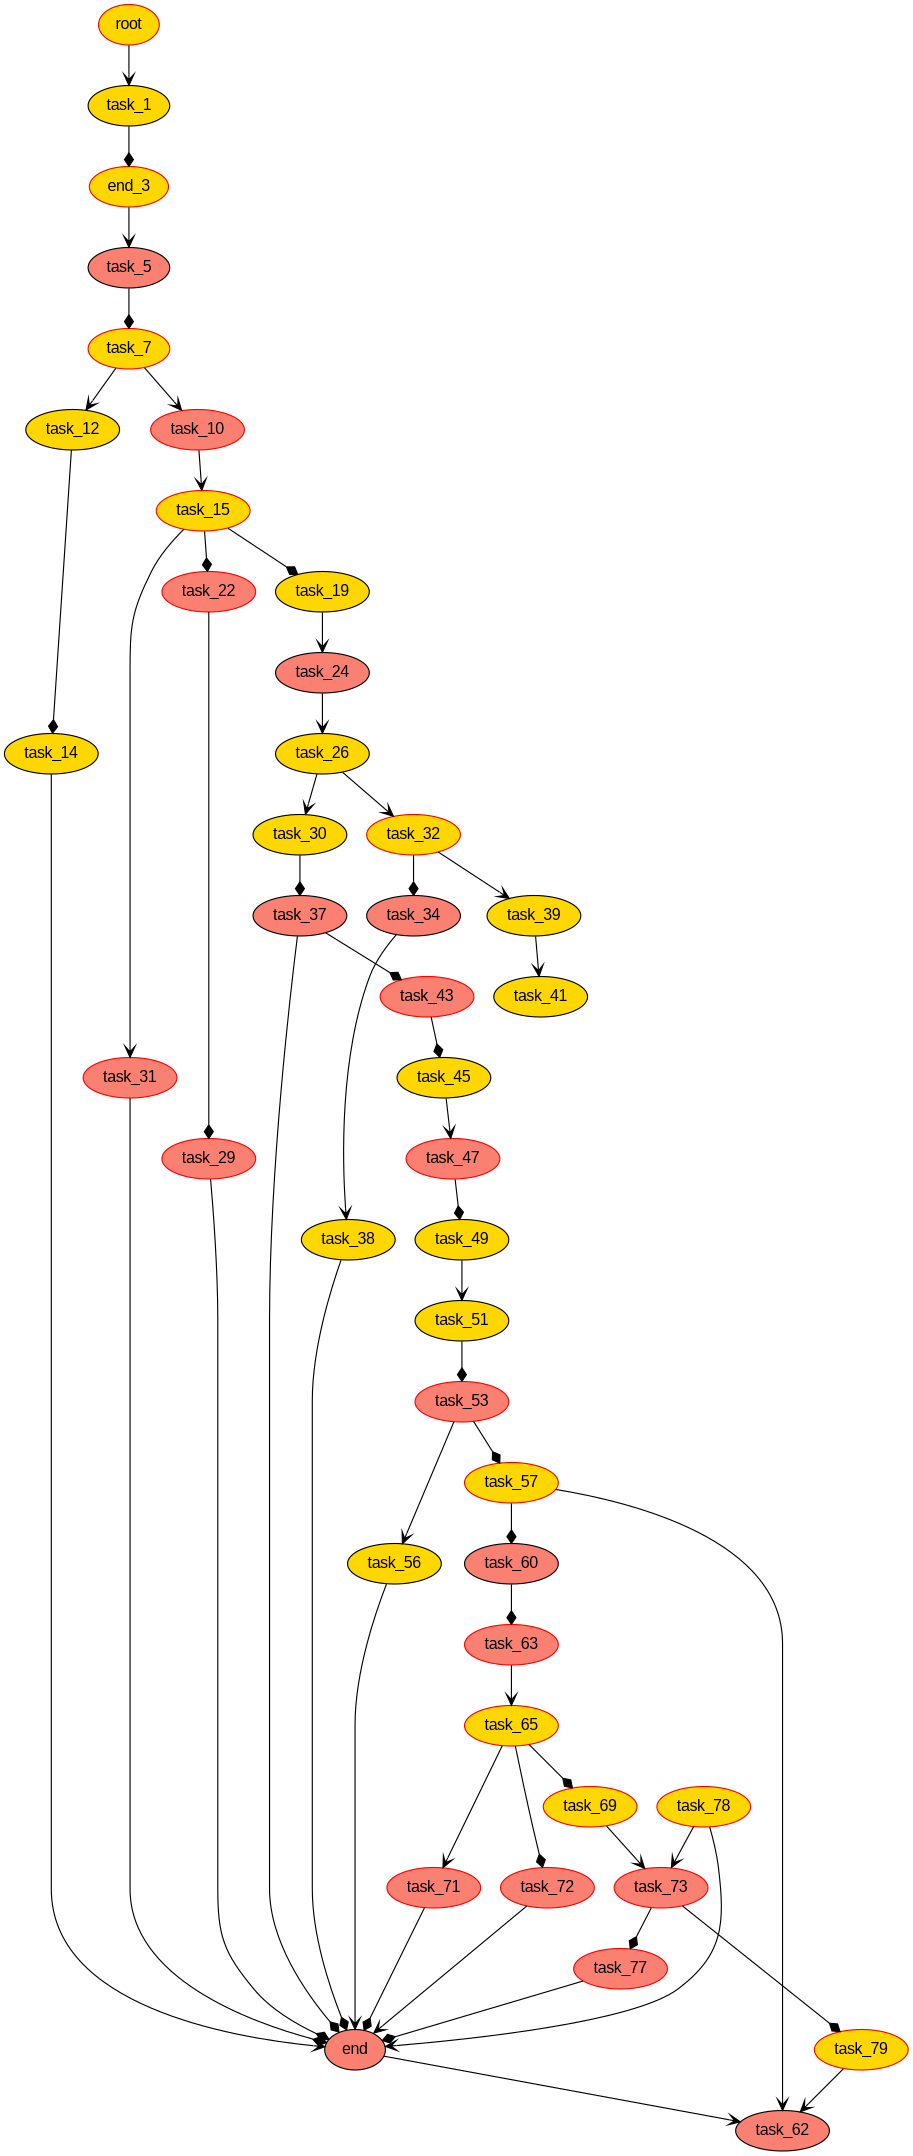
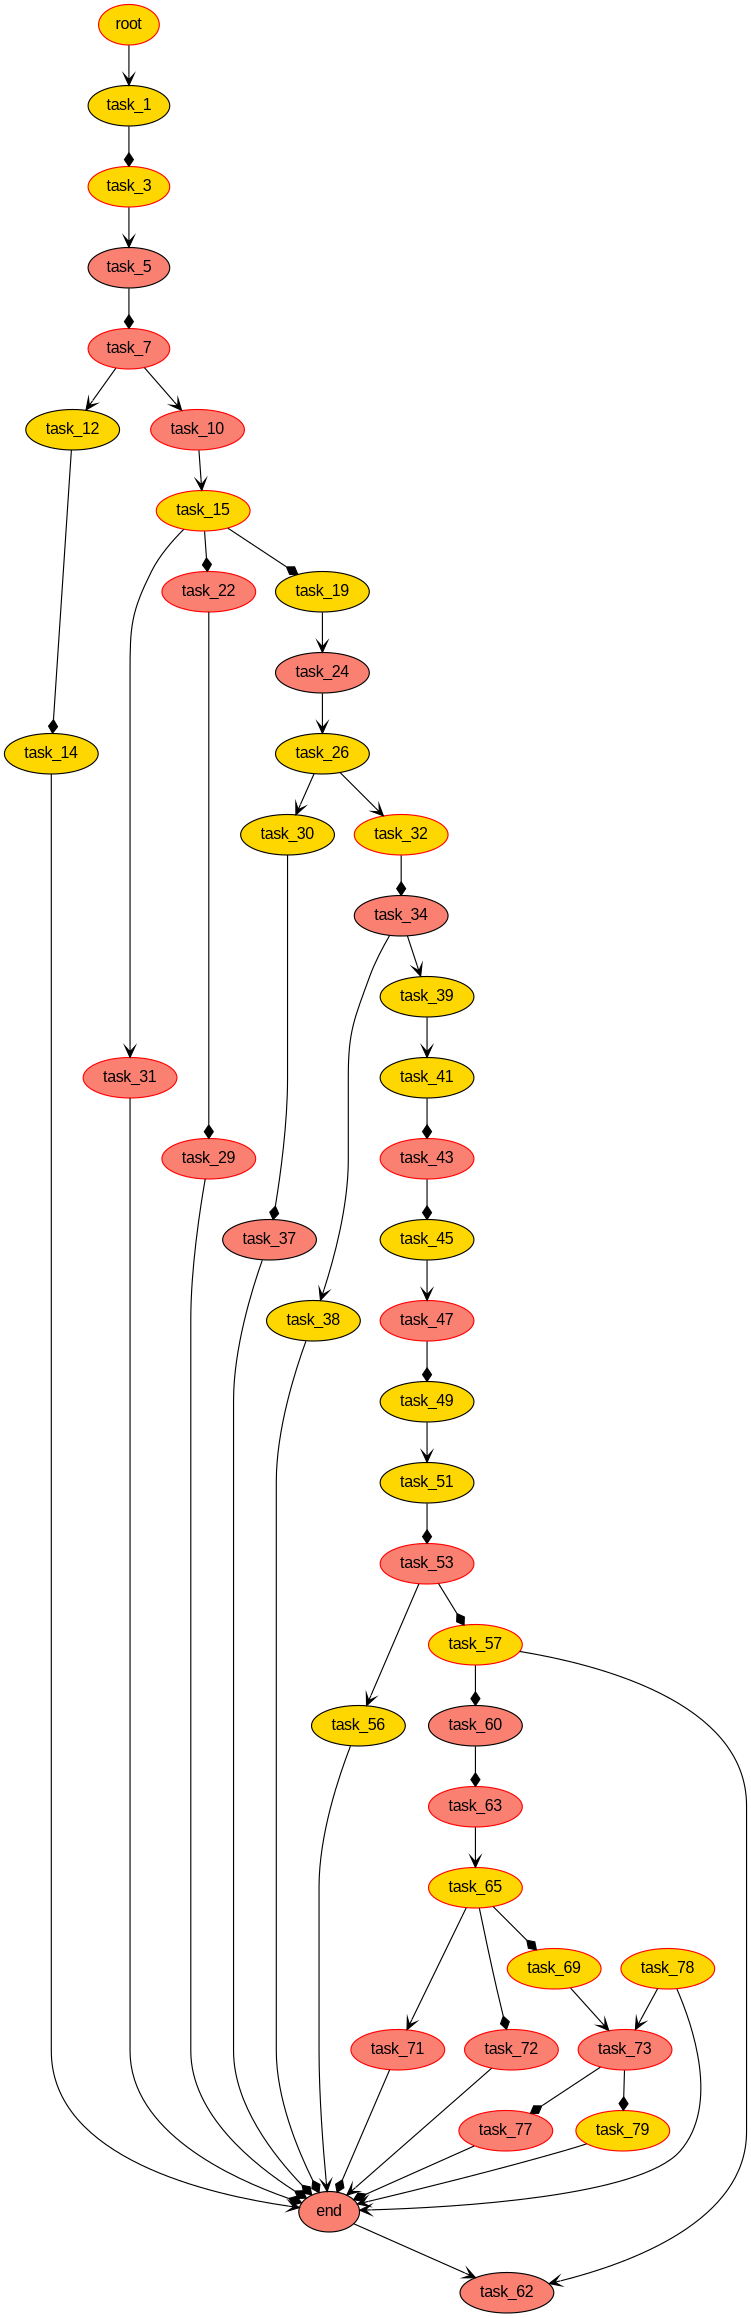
node "end_3": label "end_3" -> "task_3"
node "task_7": fillcolor gold -> salmon
edge "task_32" -> "task_39": now "task_34" -> "task_39"
edge "task_37" -> "task_43": now "task_41" -> "task_43"
edge "task_79" -> "task_62": now "task_79" -> "end"
